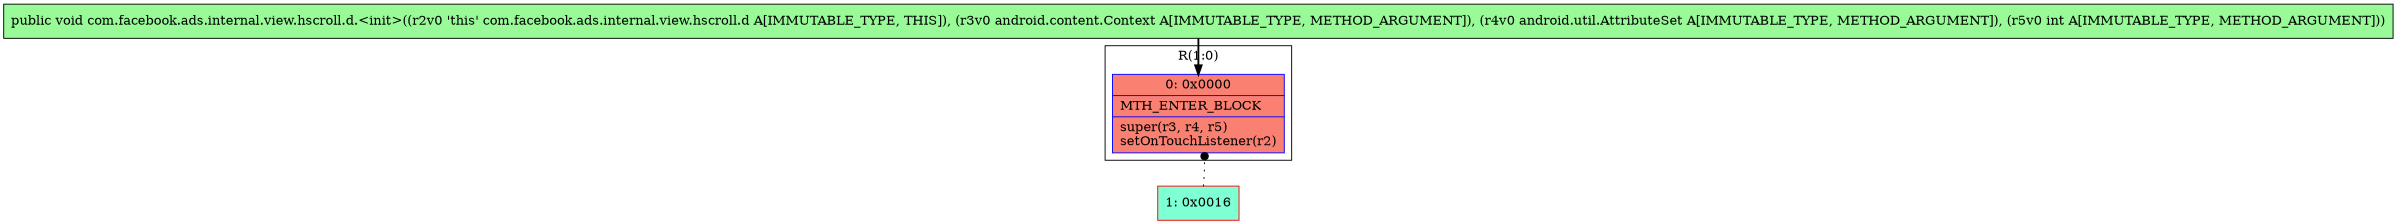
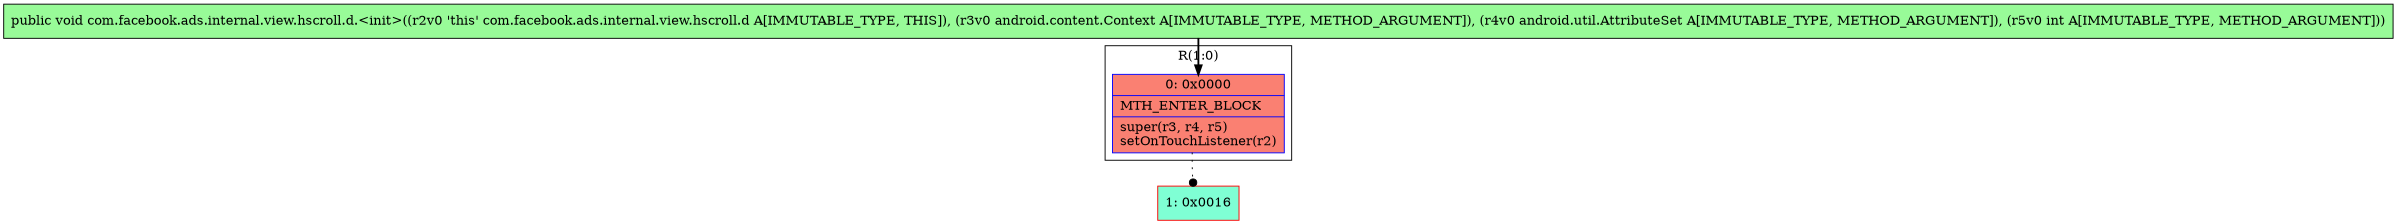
edge "1: 0x0016" -> "0: 0x0000": reversed
